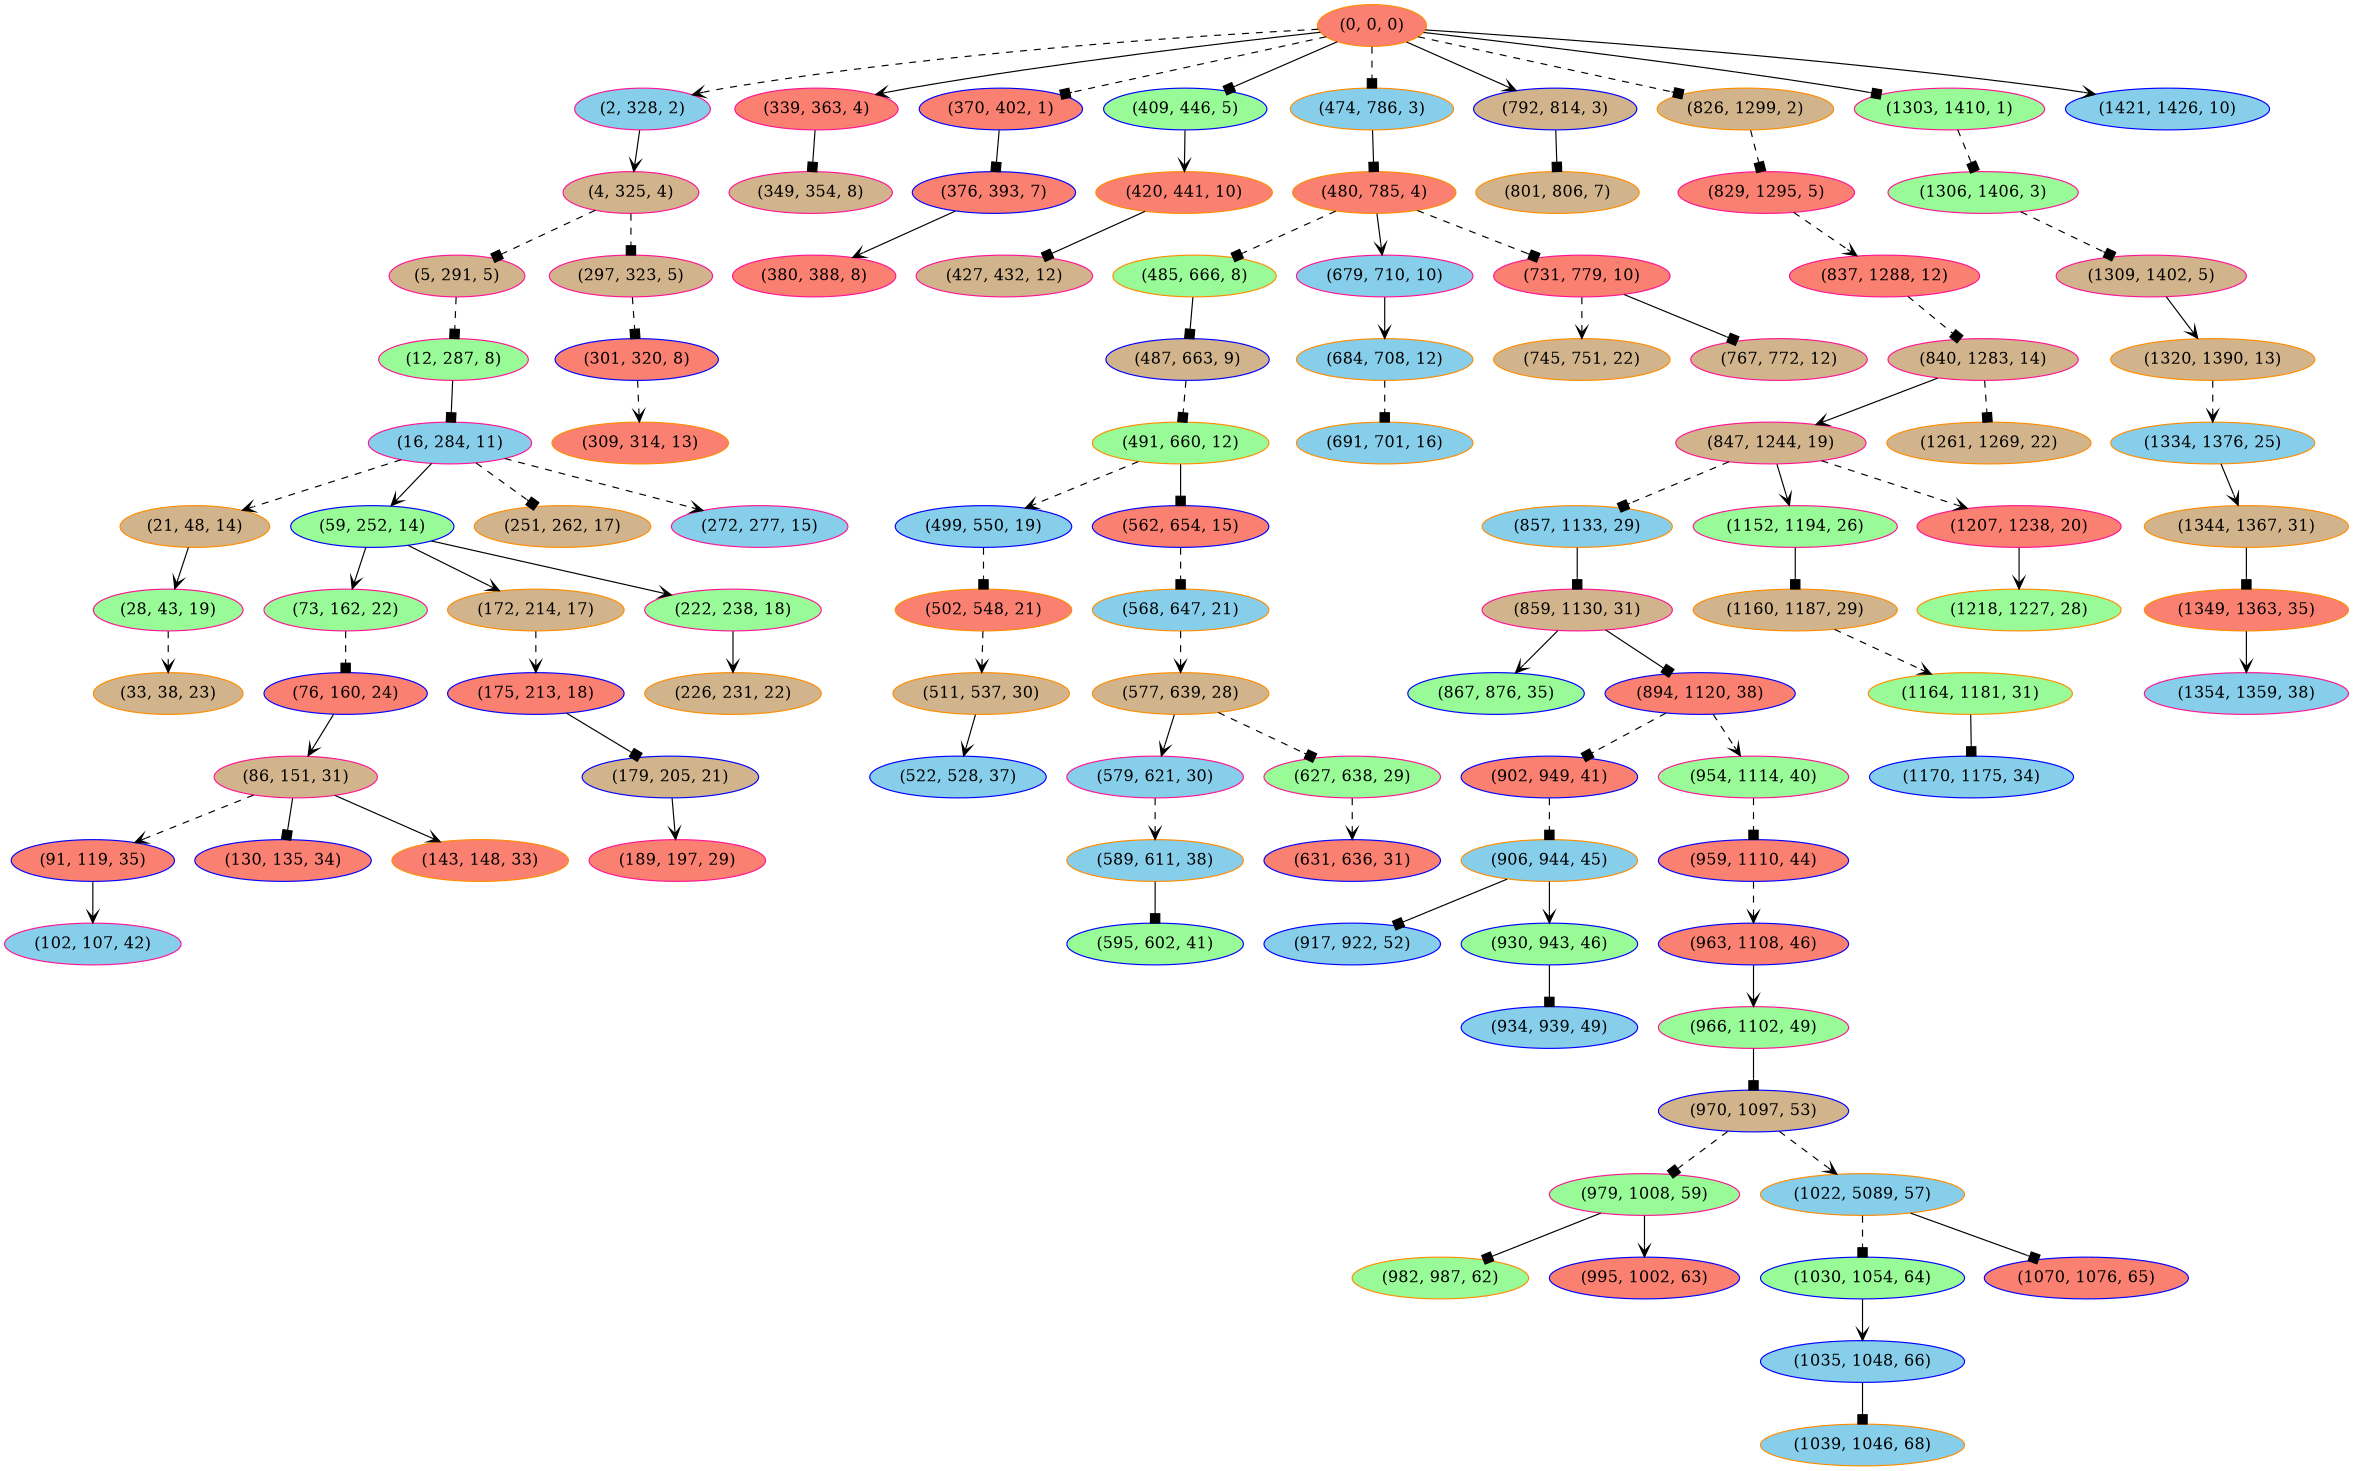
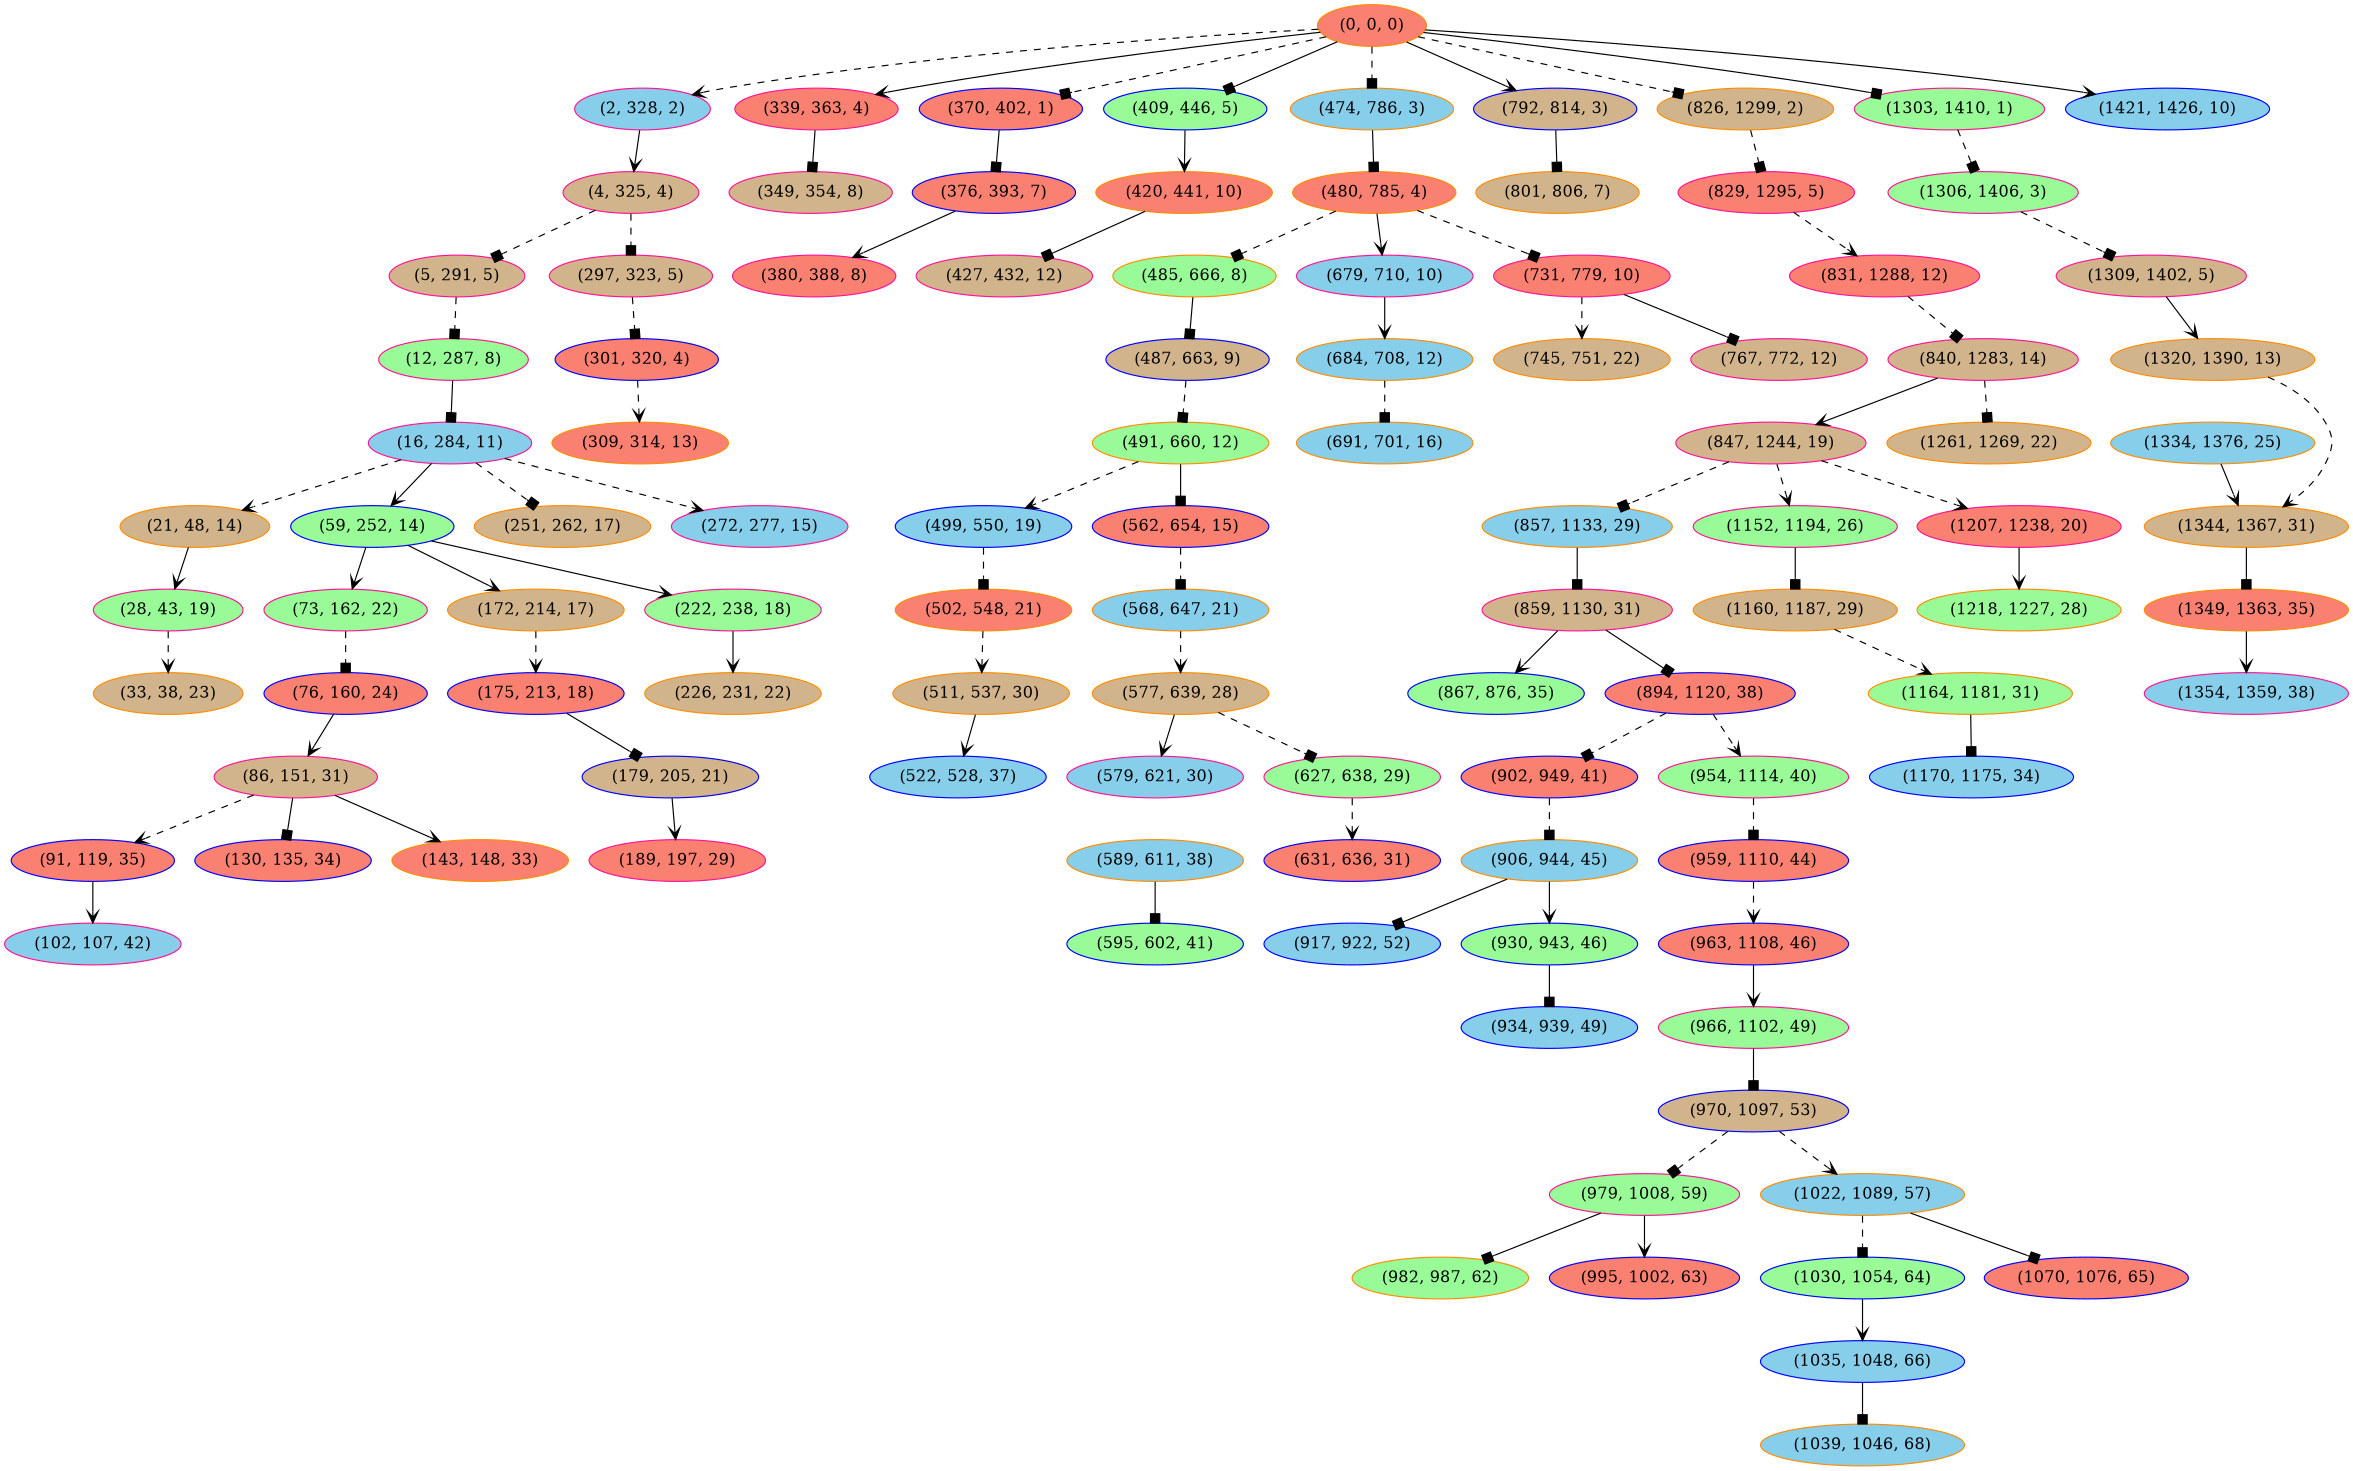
node "(837, 1288, 12)": label "(837, 1288, 12)" -> "(831, 1288, 12)"
node "(301, 320, 8)": label "(301, 320, 8)" -> "(301, 320, 4)"
edge "(1320, 1390, 13)" -> "(1334, 1376, 25)": now "(1320, 1390, 13)" -> "(1344, 1367, 31)"
edge "(847, 1244, 19)" -> "(1152, 1194, 26)": style solid -> dashed
edge "(579, 621, 30)" -> "(589, 611, 38)": removed
node "(1022, 5089, 57)": label "(1022, 5089, 57)" -> "(1022, 1089, 57)"
